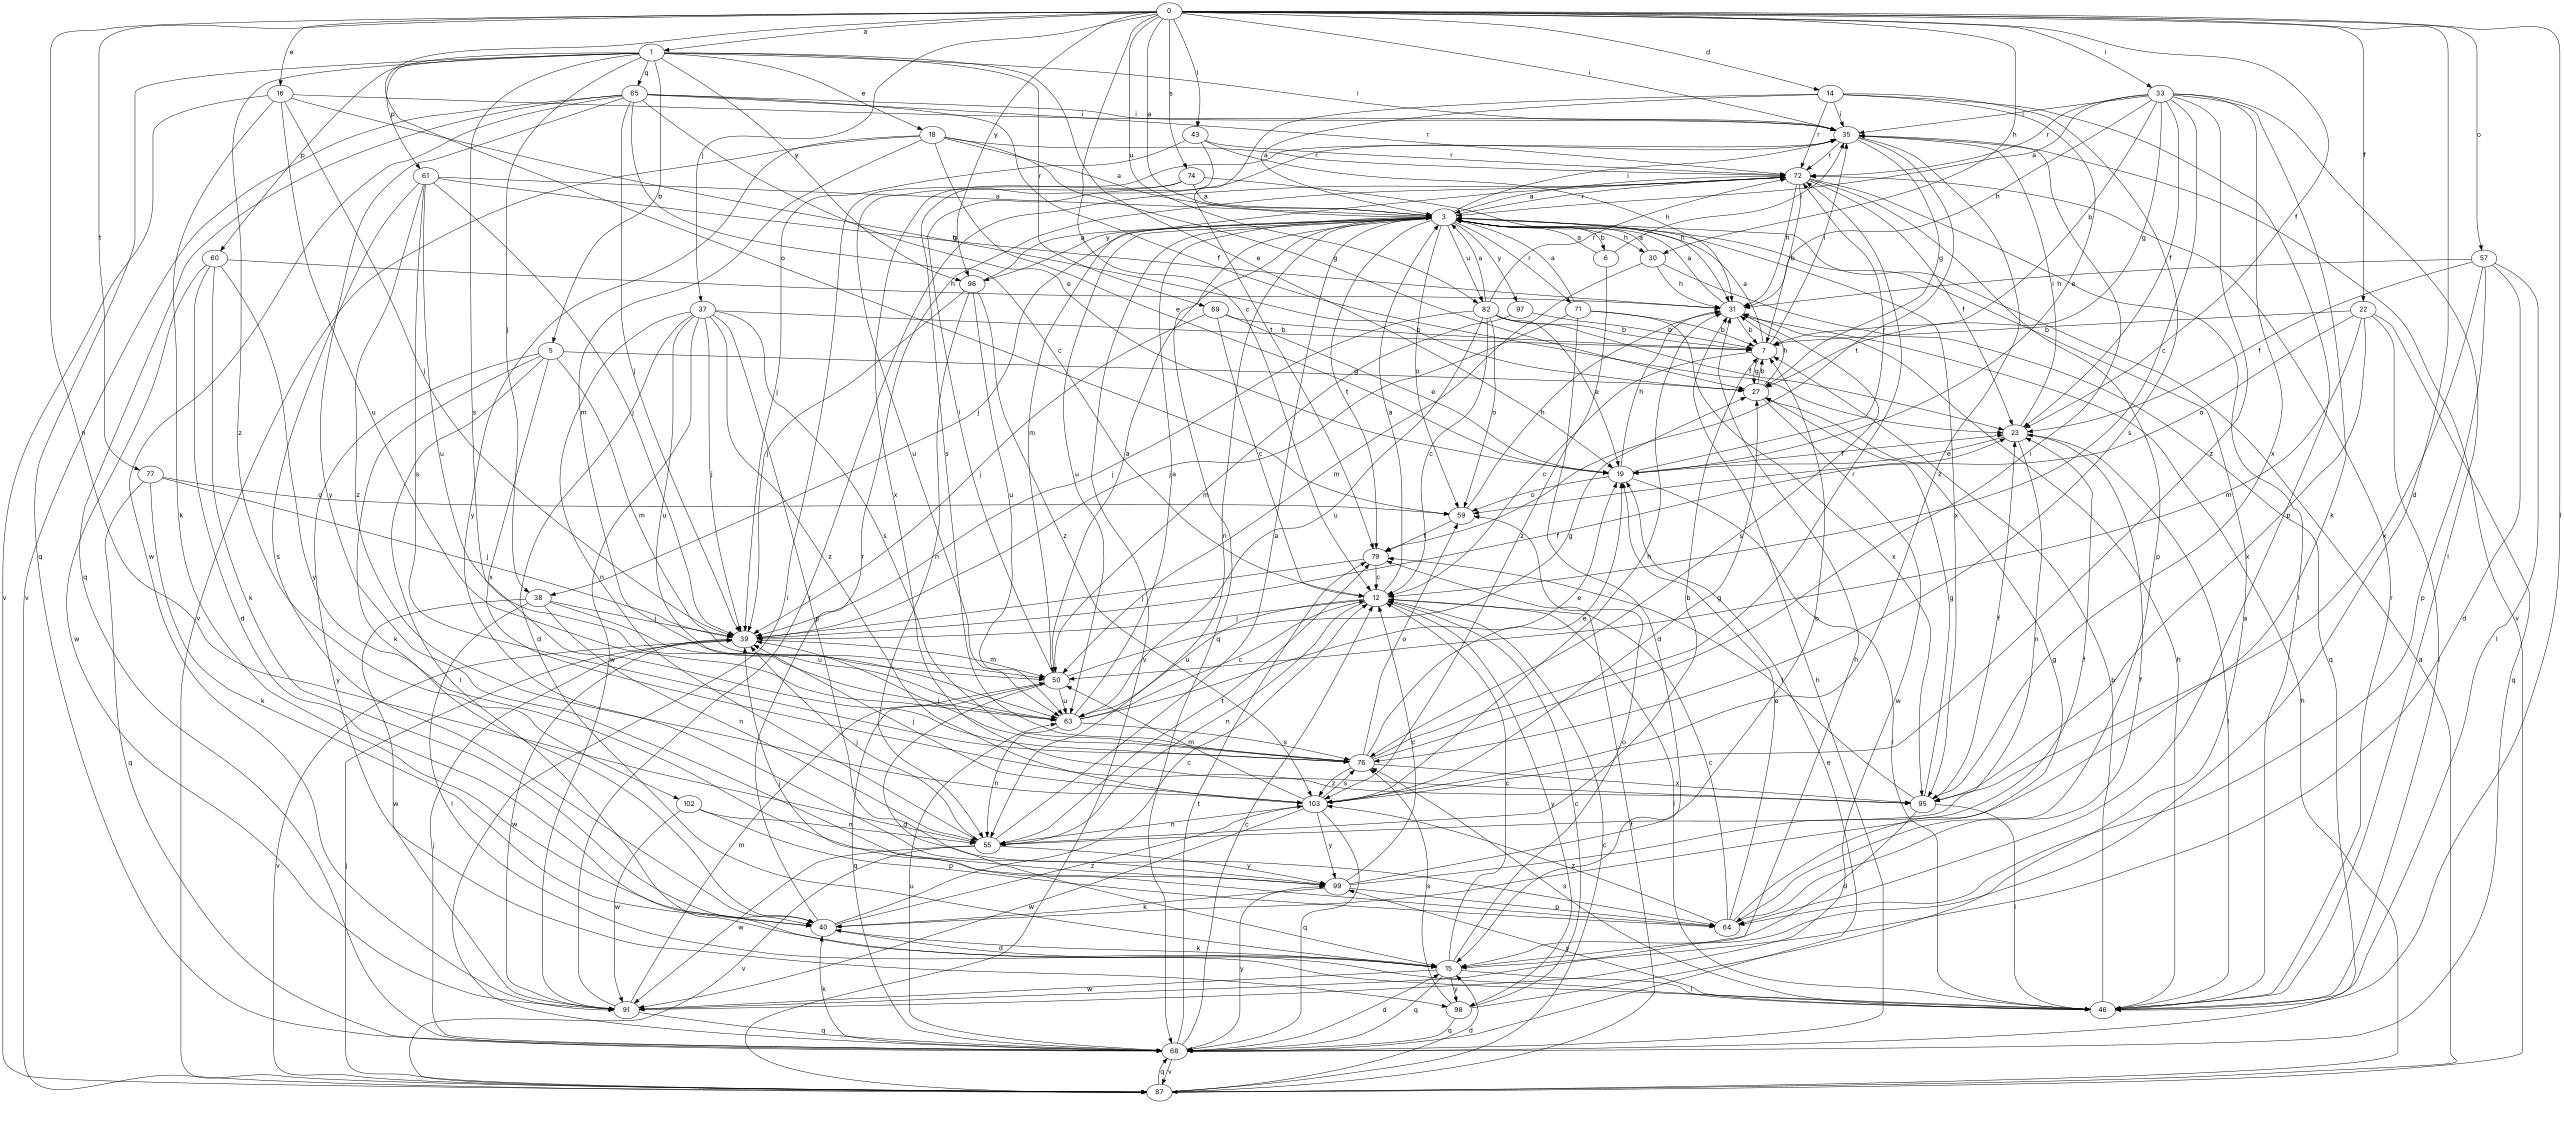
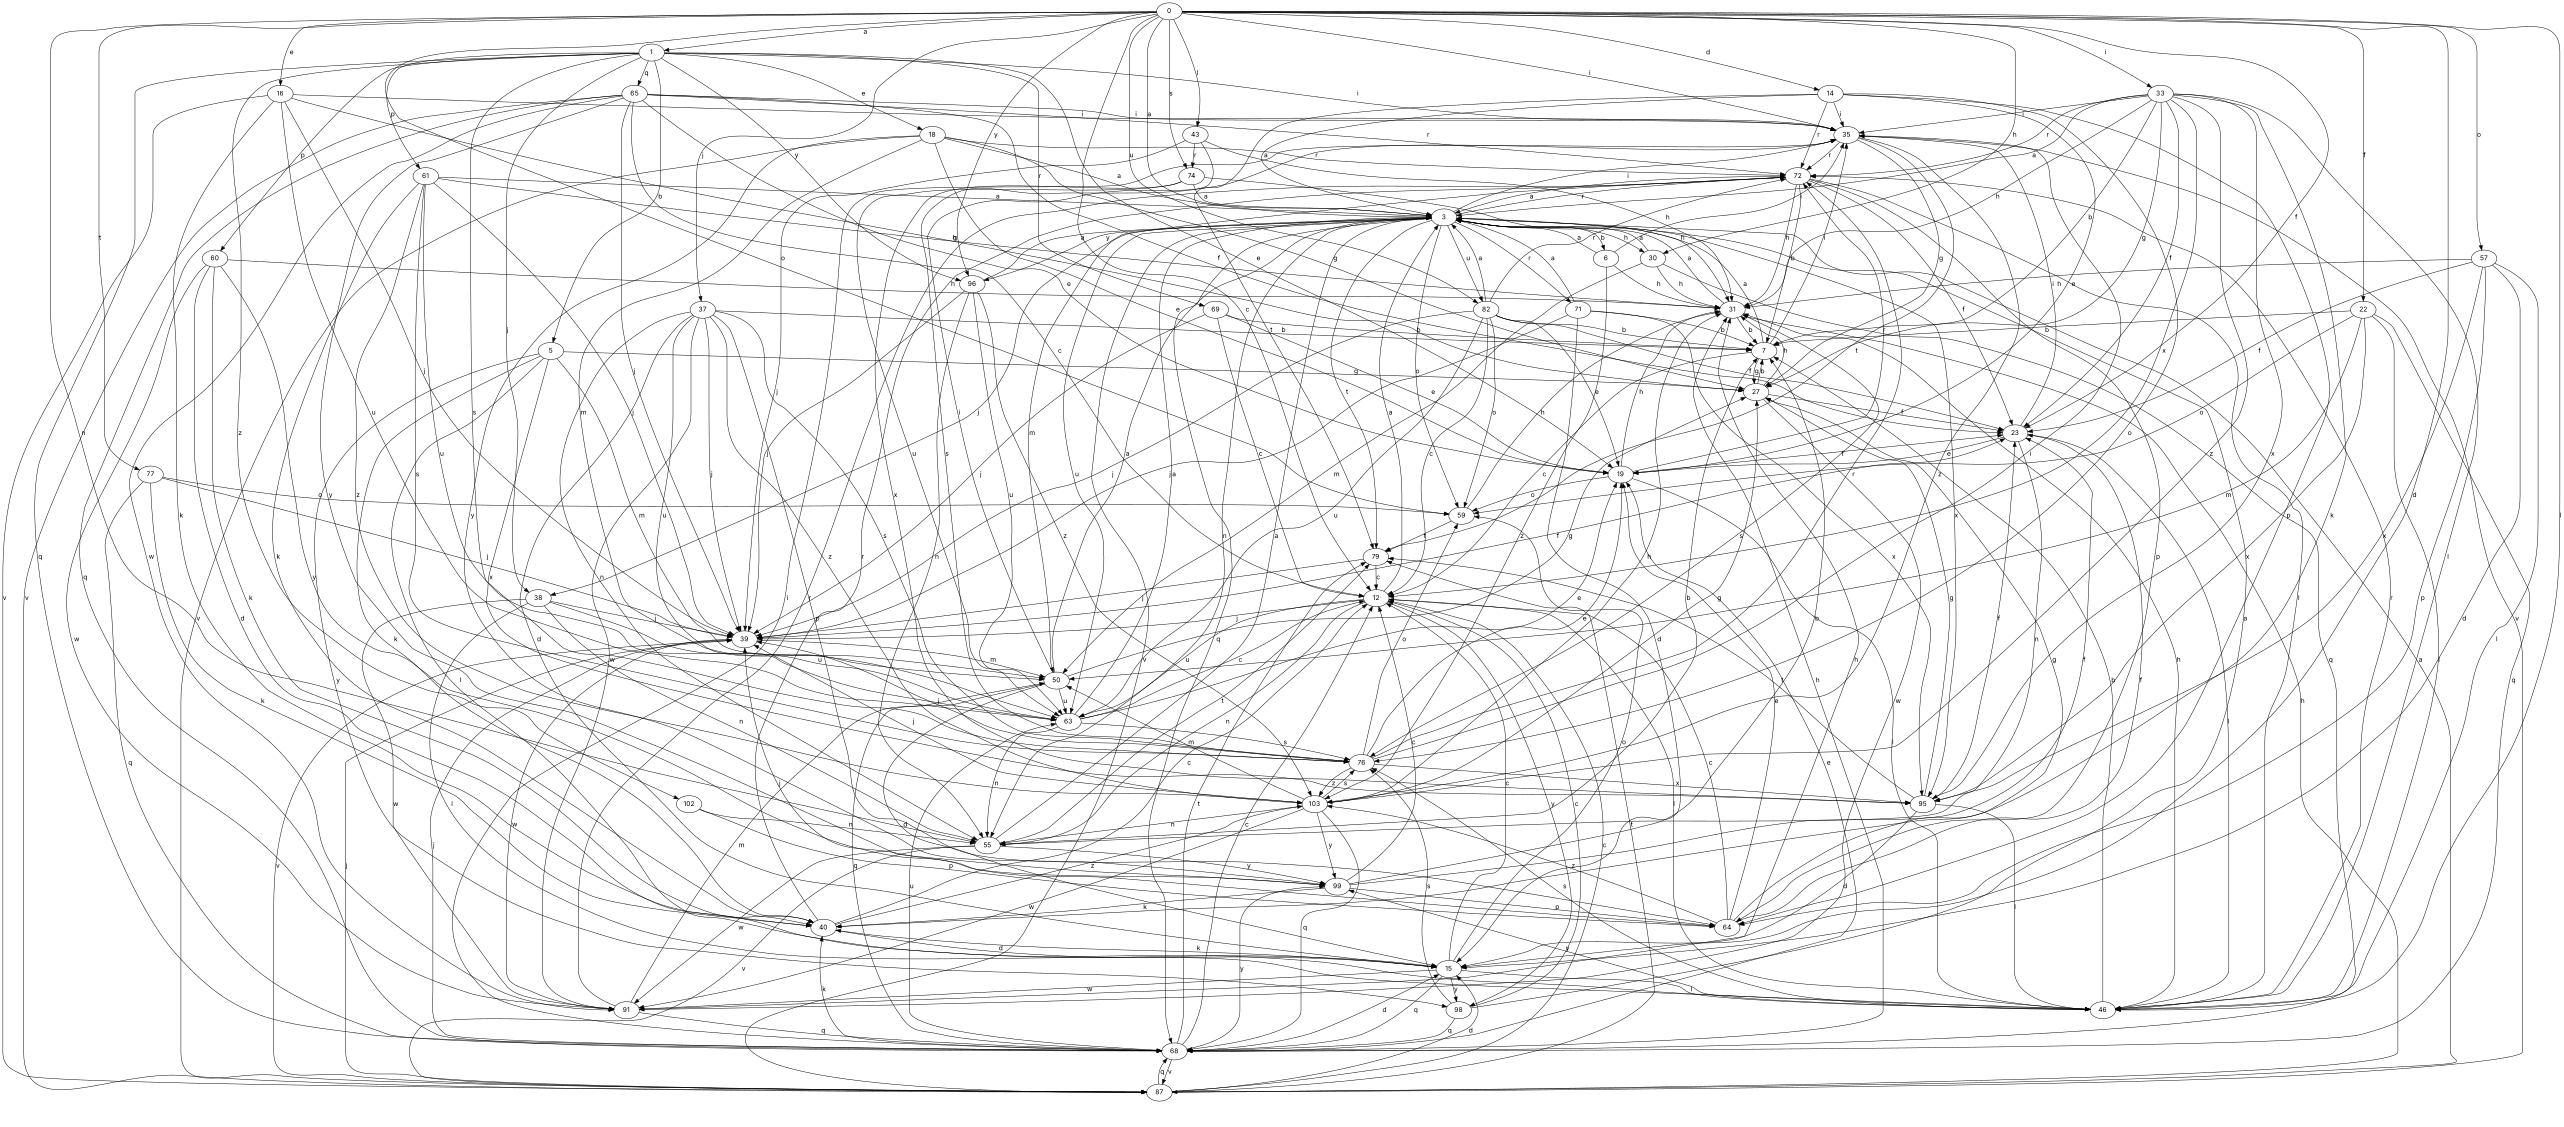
edge "43" -> "72": now "43" -> "74"
edge "6" -> "31": added, label "h"
node "97": removed
edge "33" -> "12": label "c" -> "x"
edge "27" -> "23": added, label "f"
edge "14" -> "76": label "s" -> "o"
edge "61" -> "40": label "s" -> "k"
edge "55" -> "39": removed, label "j"
edge "102" -> "91": removed, label "w"
